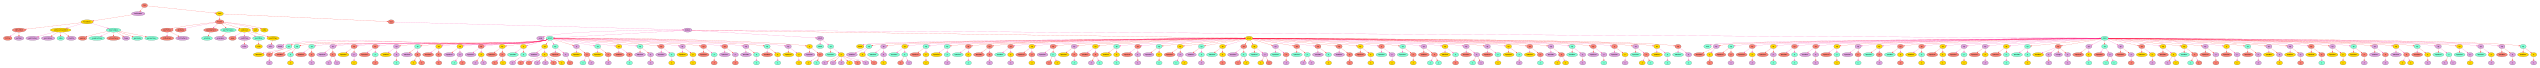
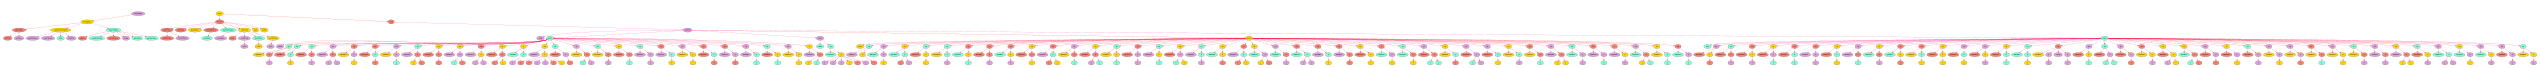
node "TEI": removed
node "docAuthor": added
